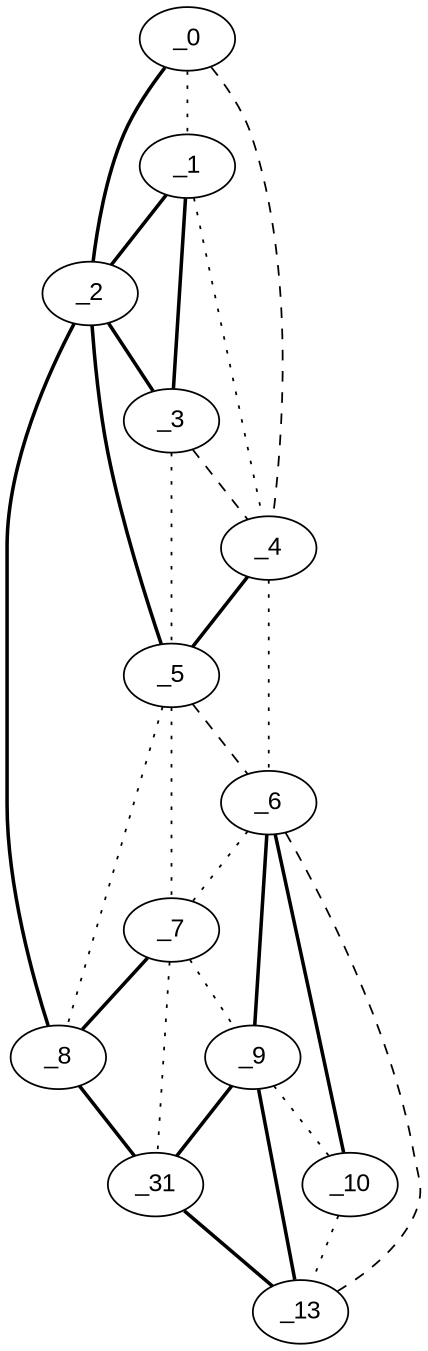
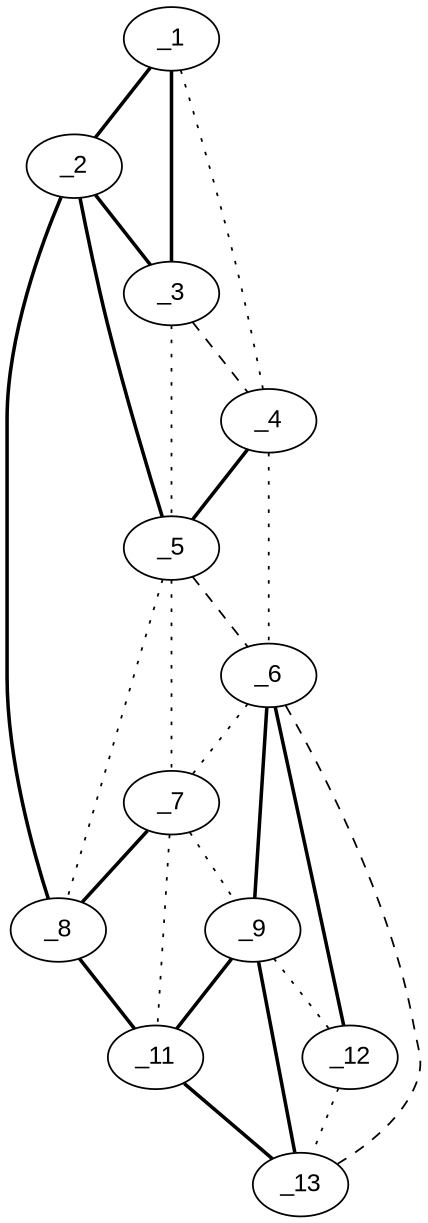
node "_0": removed
node "_31": label "_31" -> "_11"
node "_10": label "_10" -> "_12"
